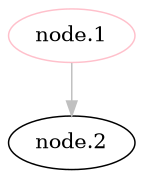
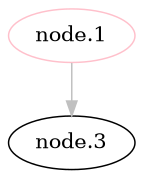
node "node.2": label "node.2" -> "node.3"
